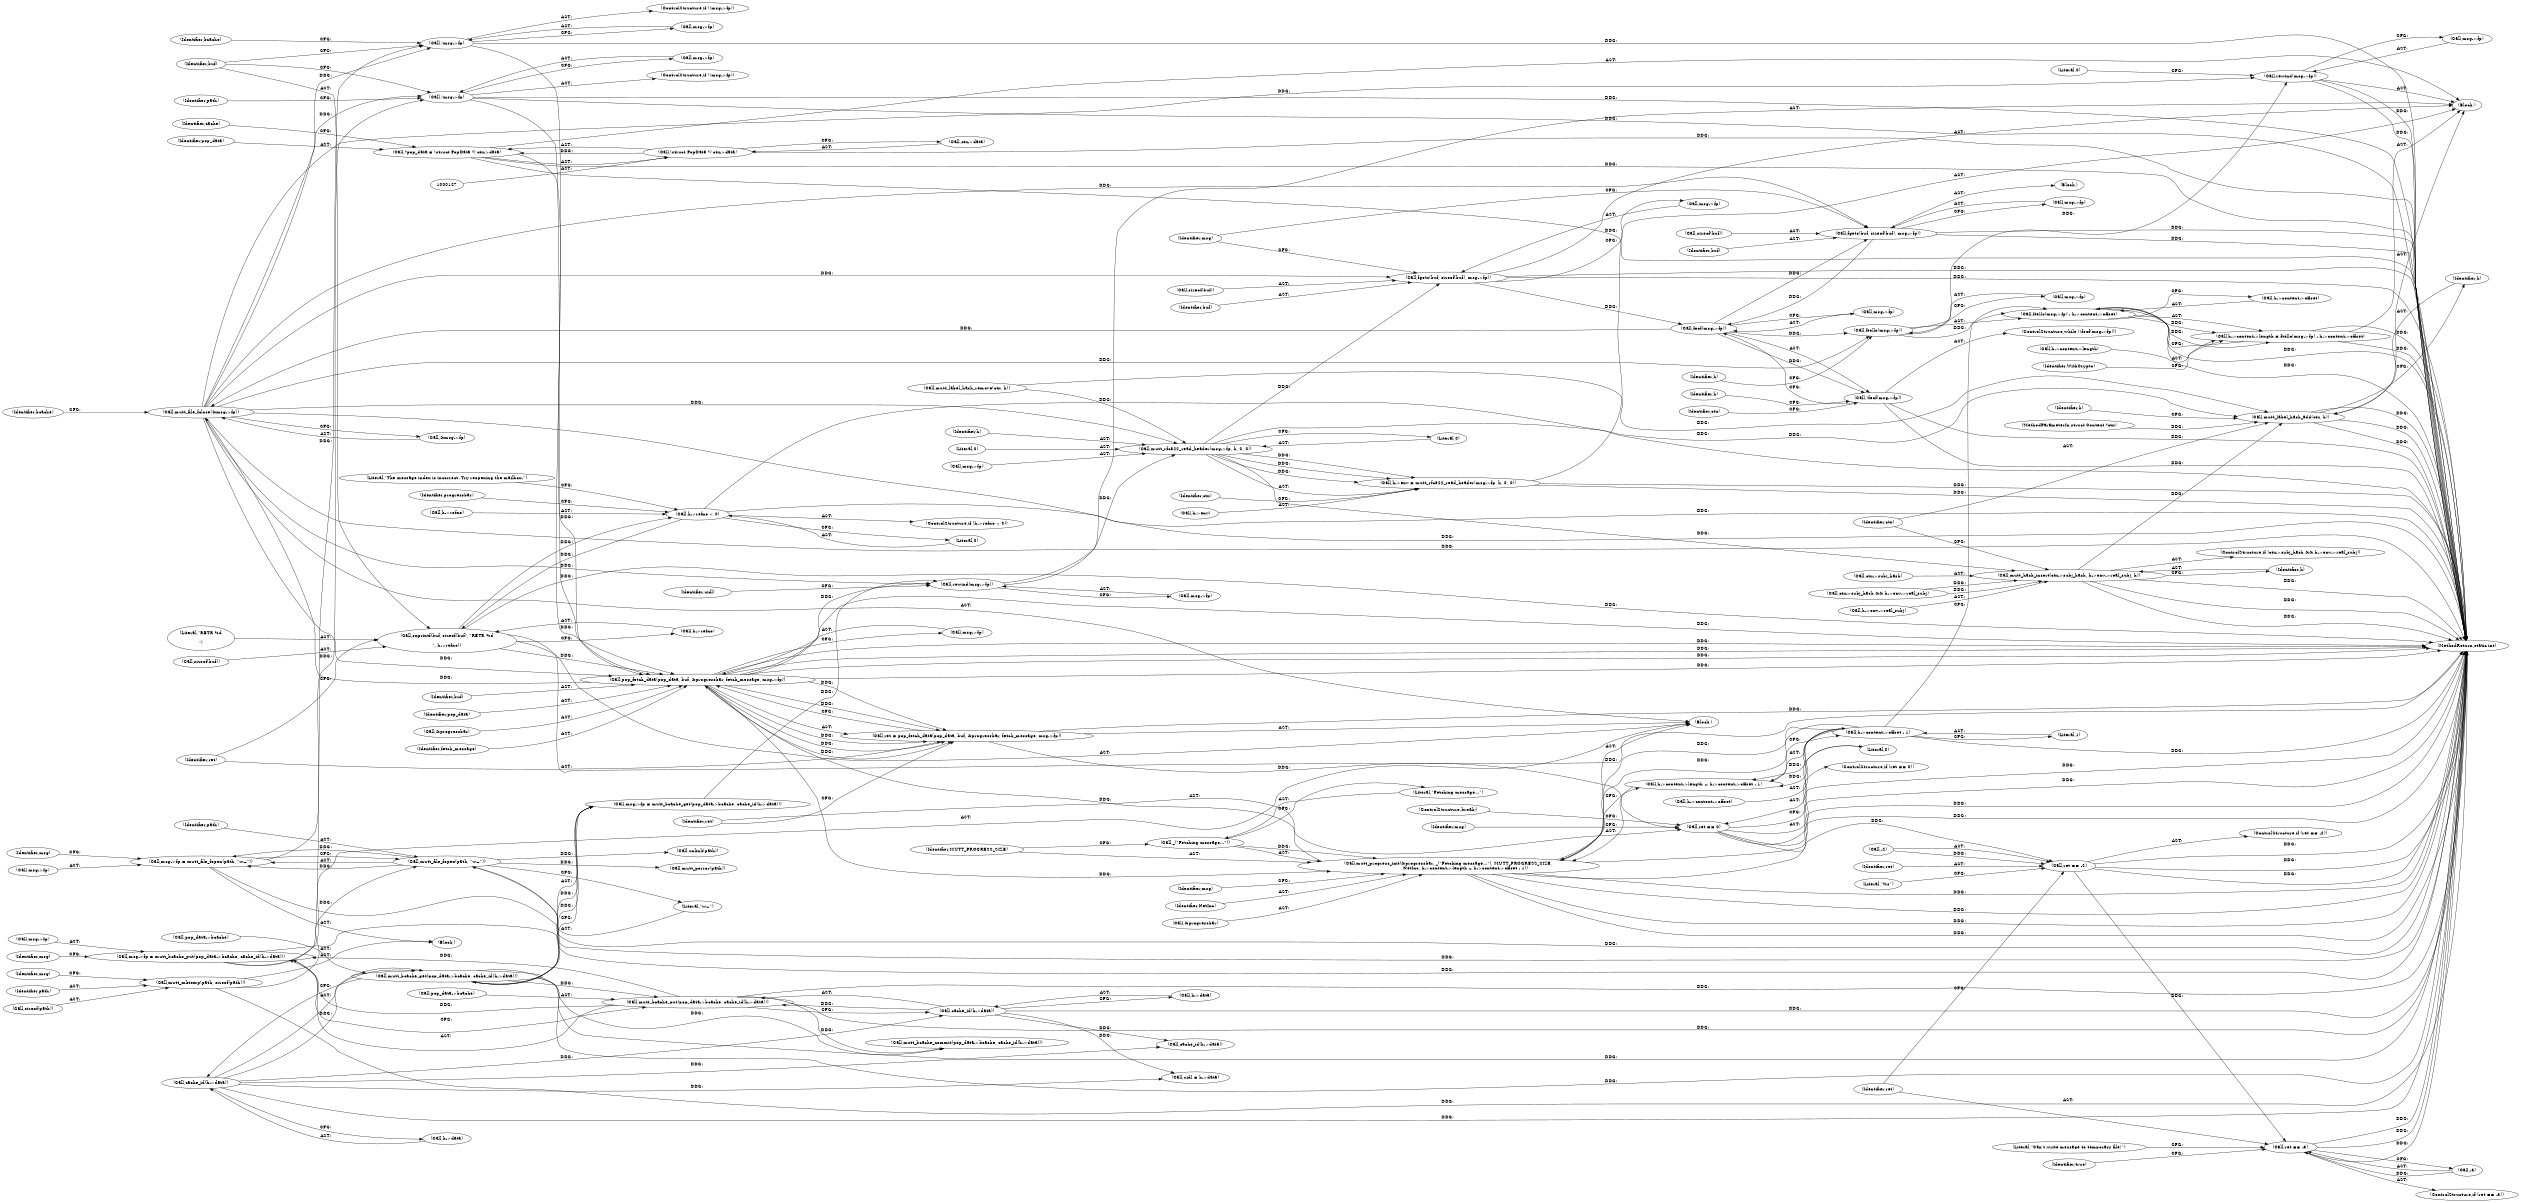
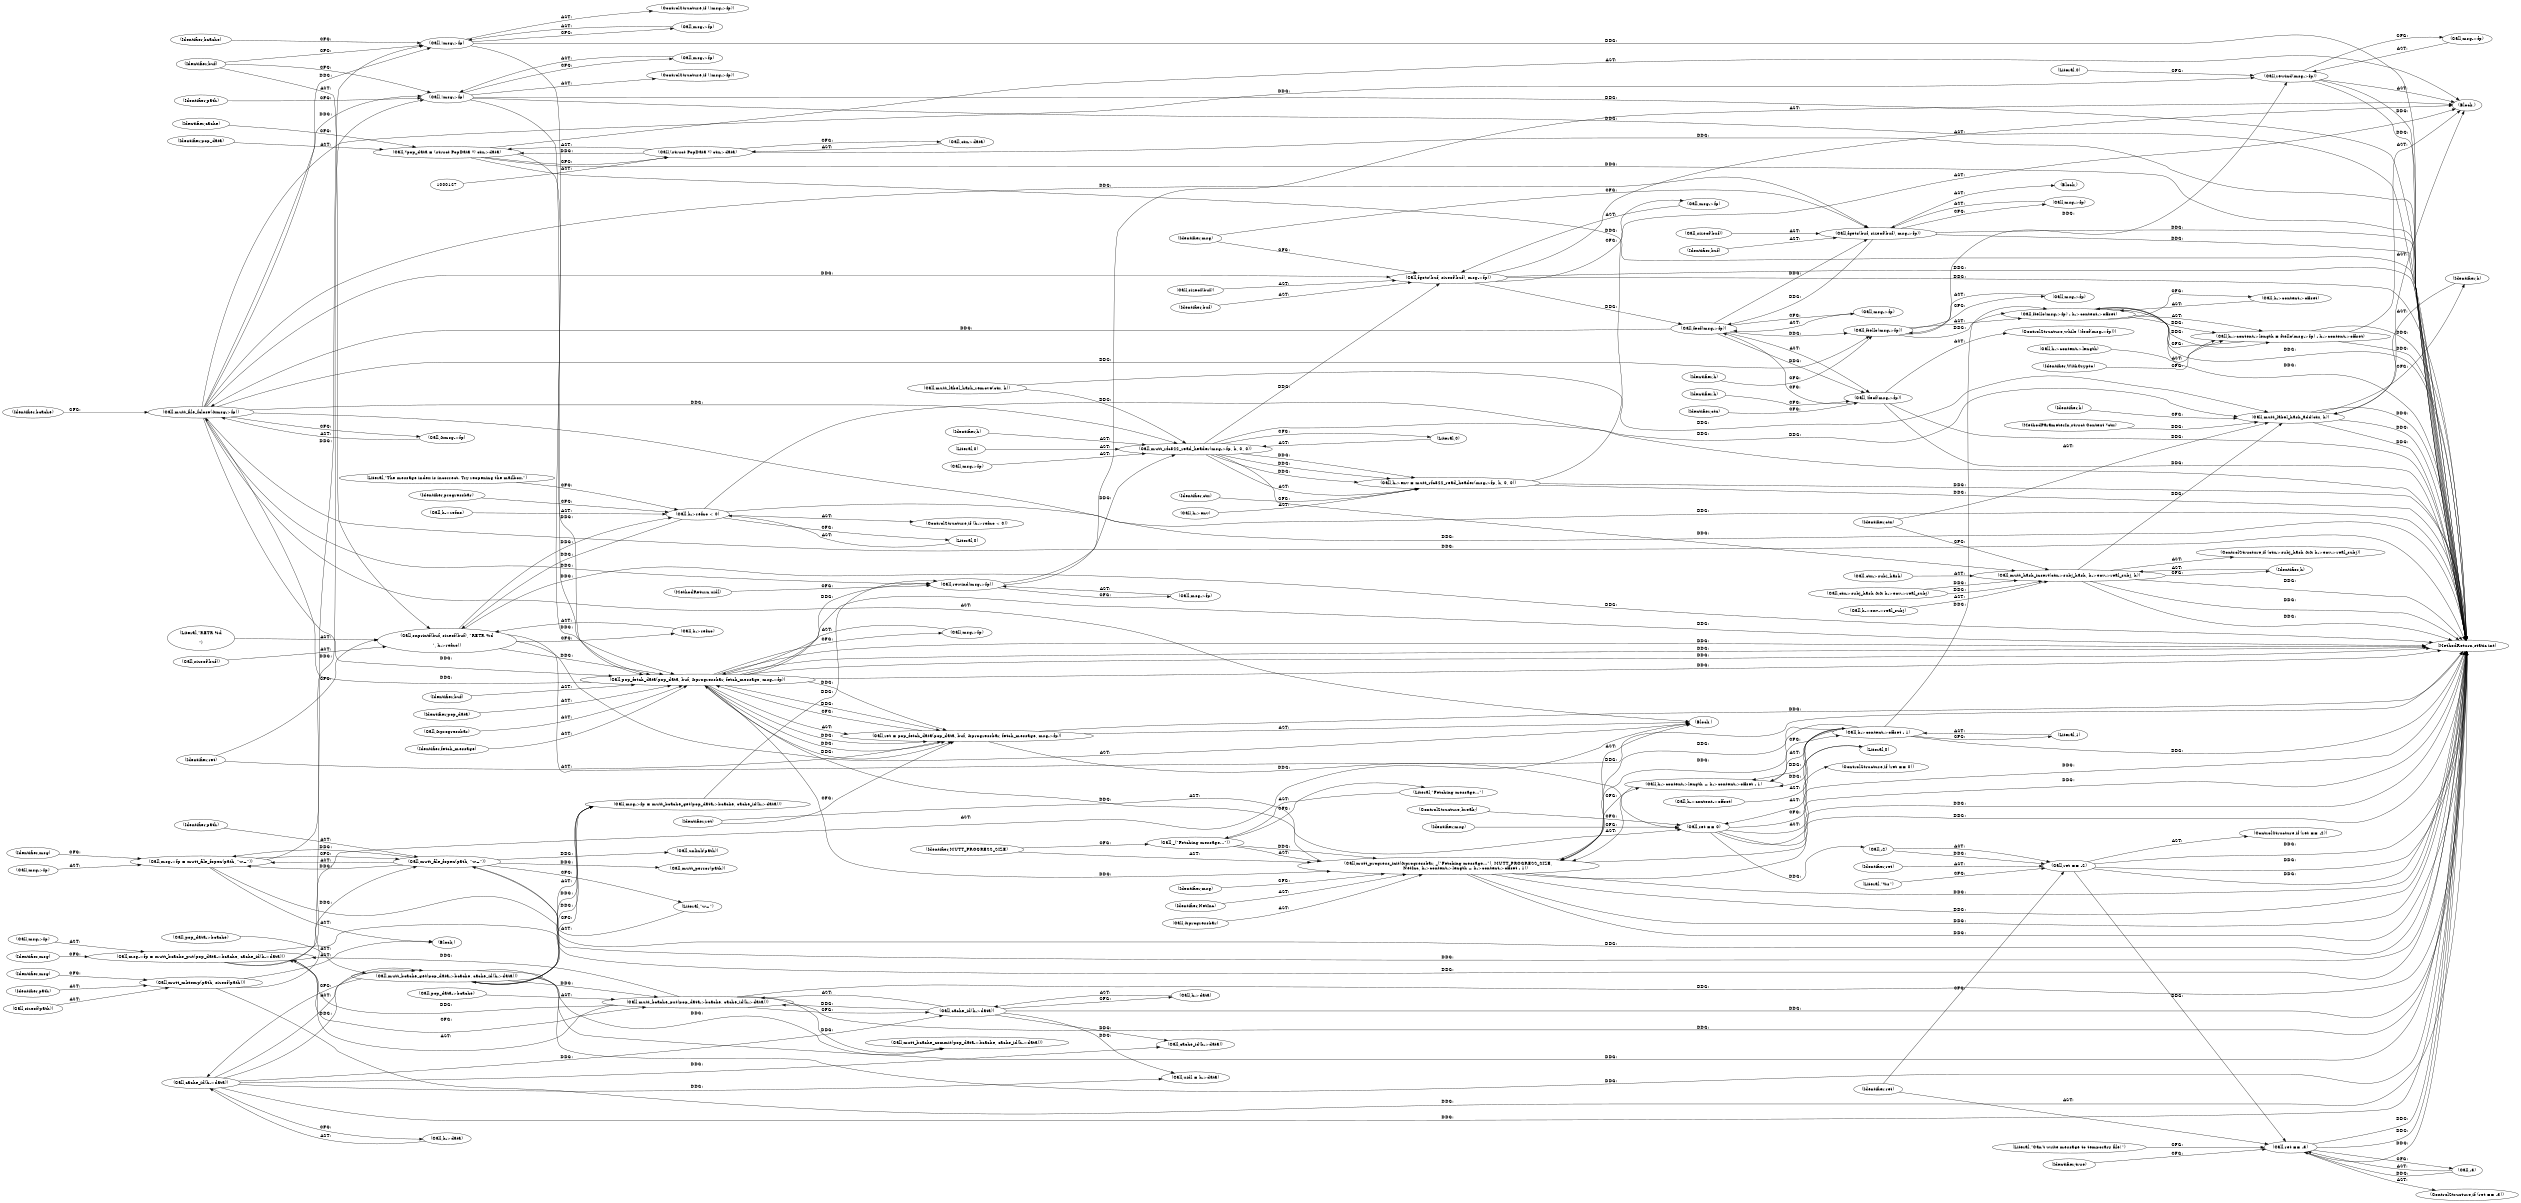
edge "(Call,*pop_data = (struct PopData *) ctx->data)" -> "(Call,(struct PopData *) ctx->data)": label "AST: " -> "CFG: "
node "(Identifier,uidl)": label "(Identifier,uidl)" -> "(MethodReturn,uidl)"
edge "(Call,h->content->offset - 1)" -> "(Call,ftello(msg->fp) - h->content->offset)": label "CFG: " -> "DDG: "
edge "(Call,ret == 0)" -> "(Call,ret == -2)": now "(Call,ret == 0)" -> "(Call,-2)"
